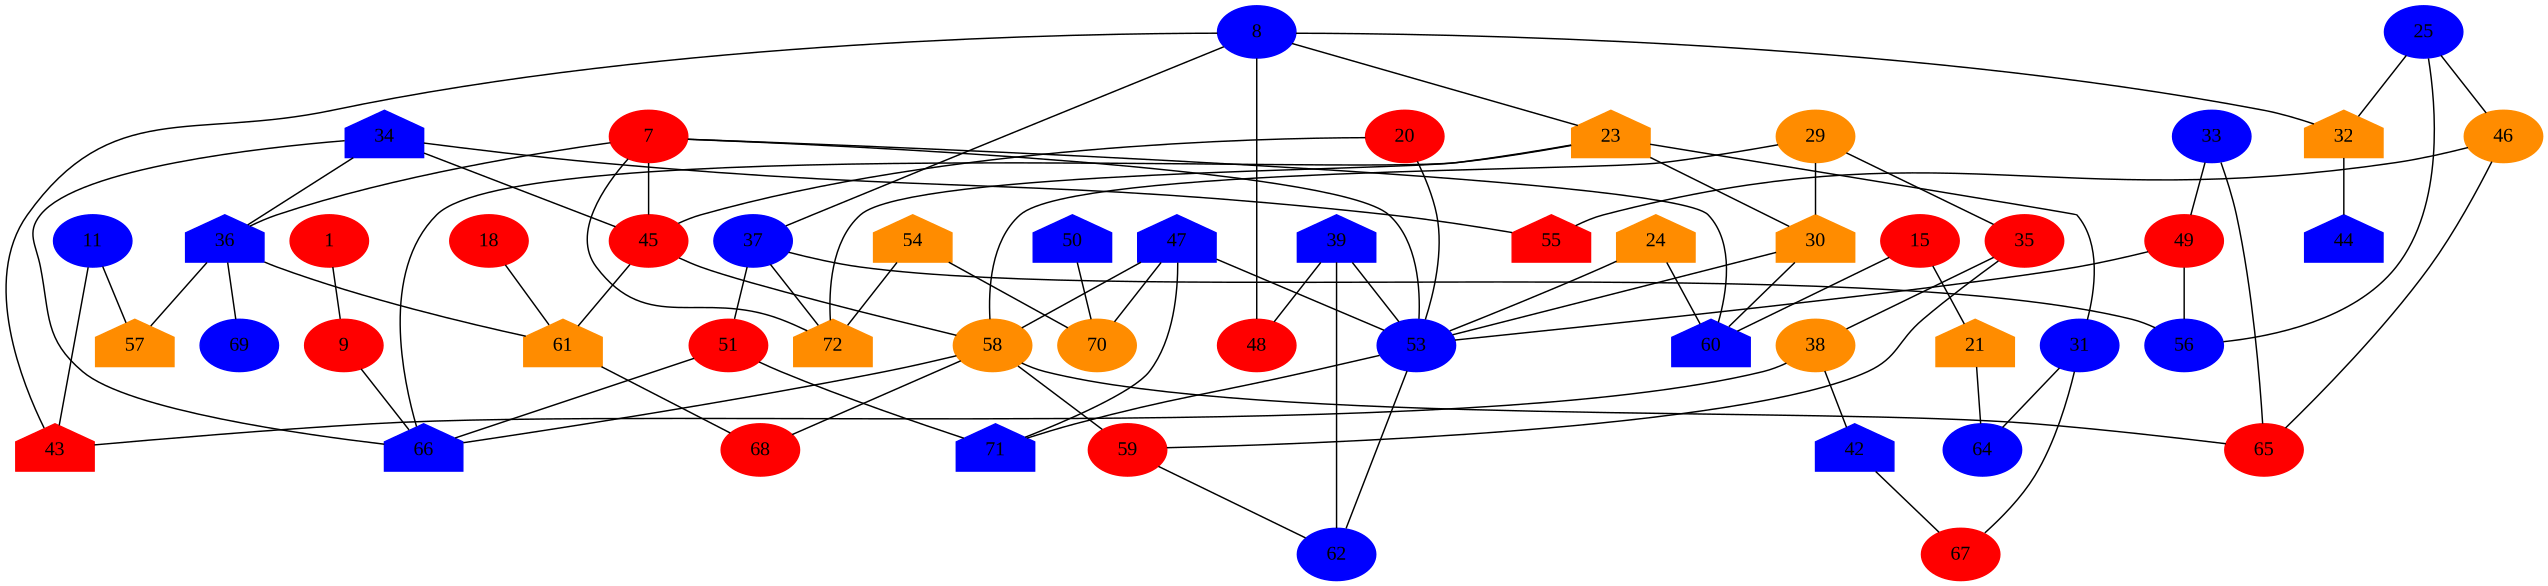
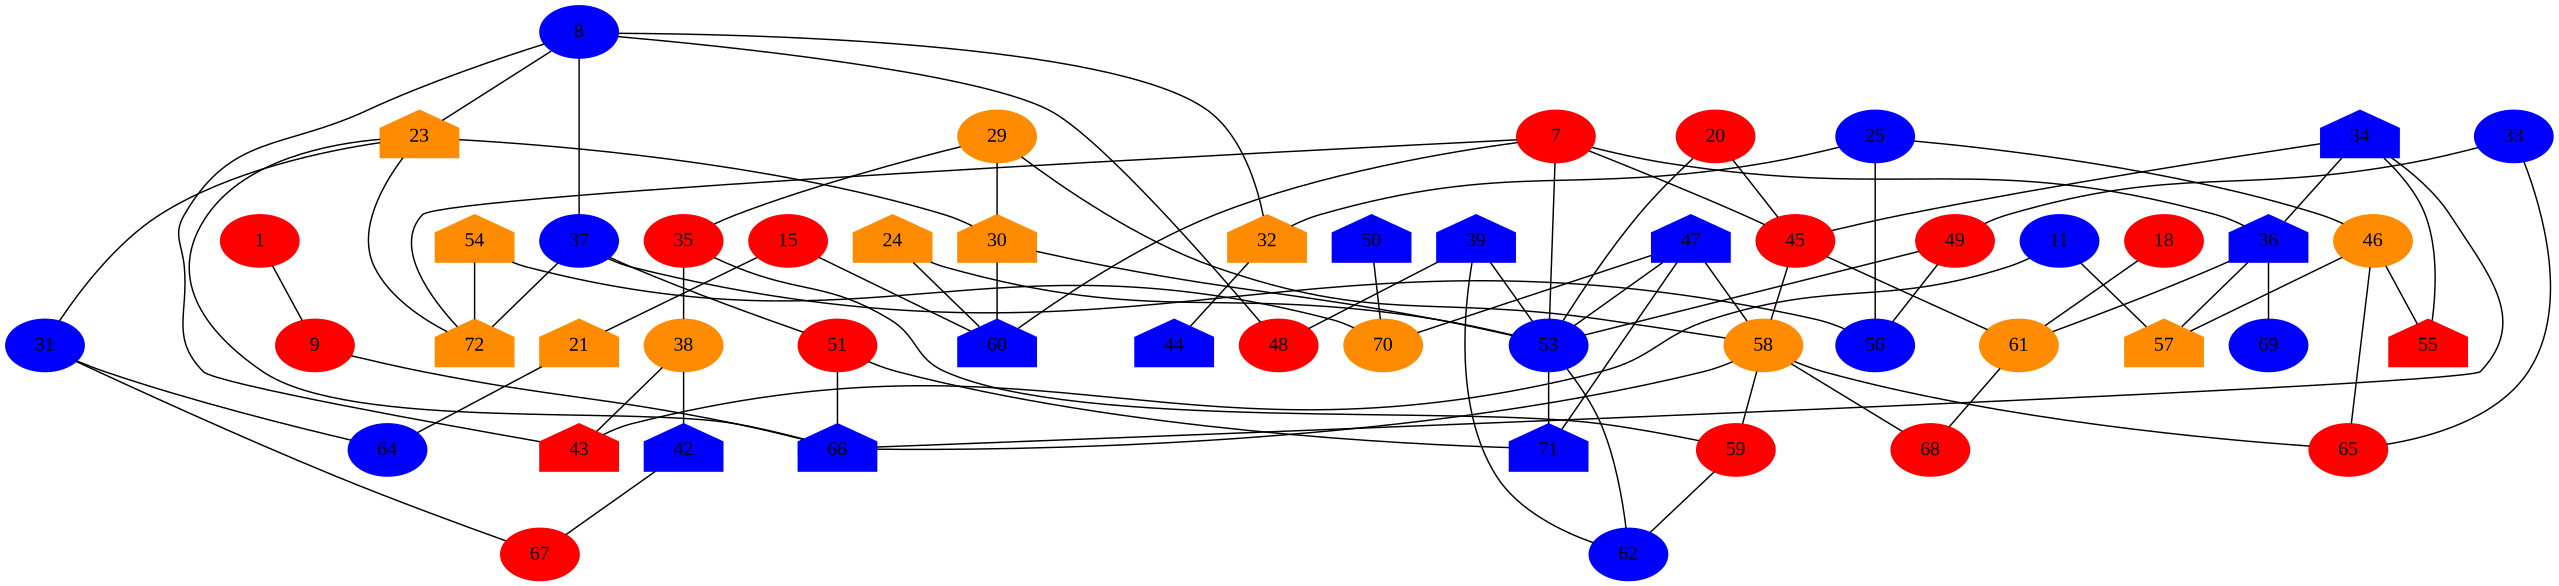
edge "46" -- "57": added
node "61": shape house -> ellipse
